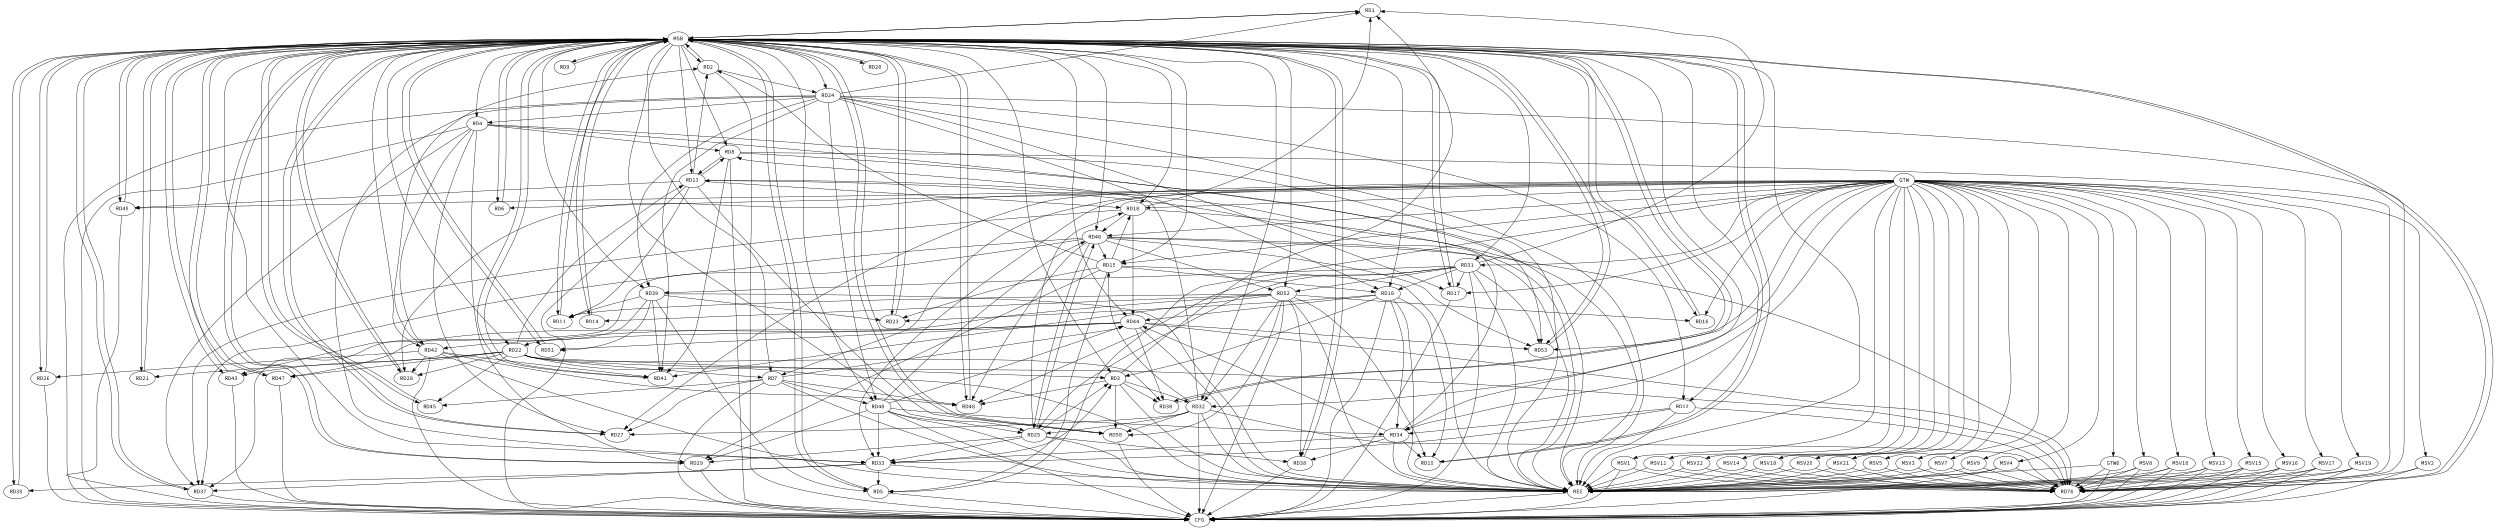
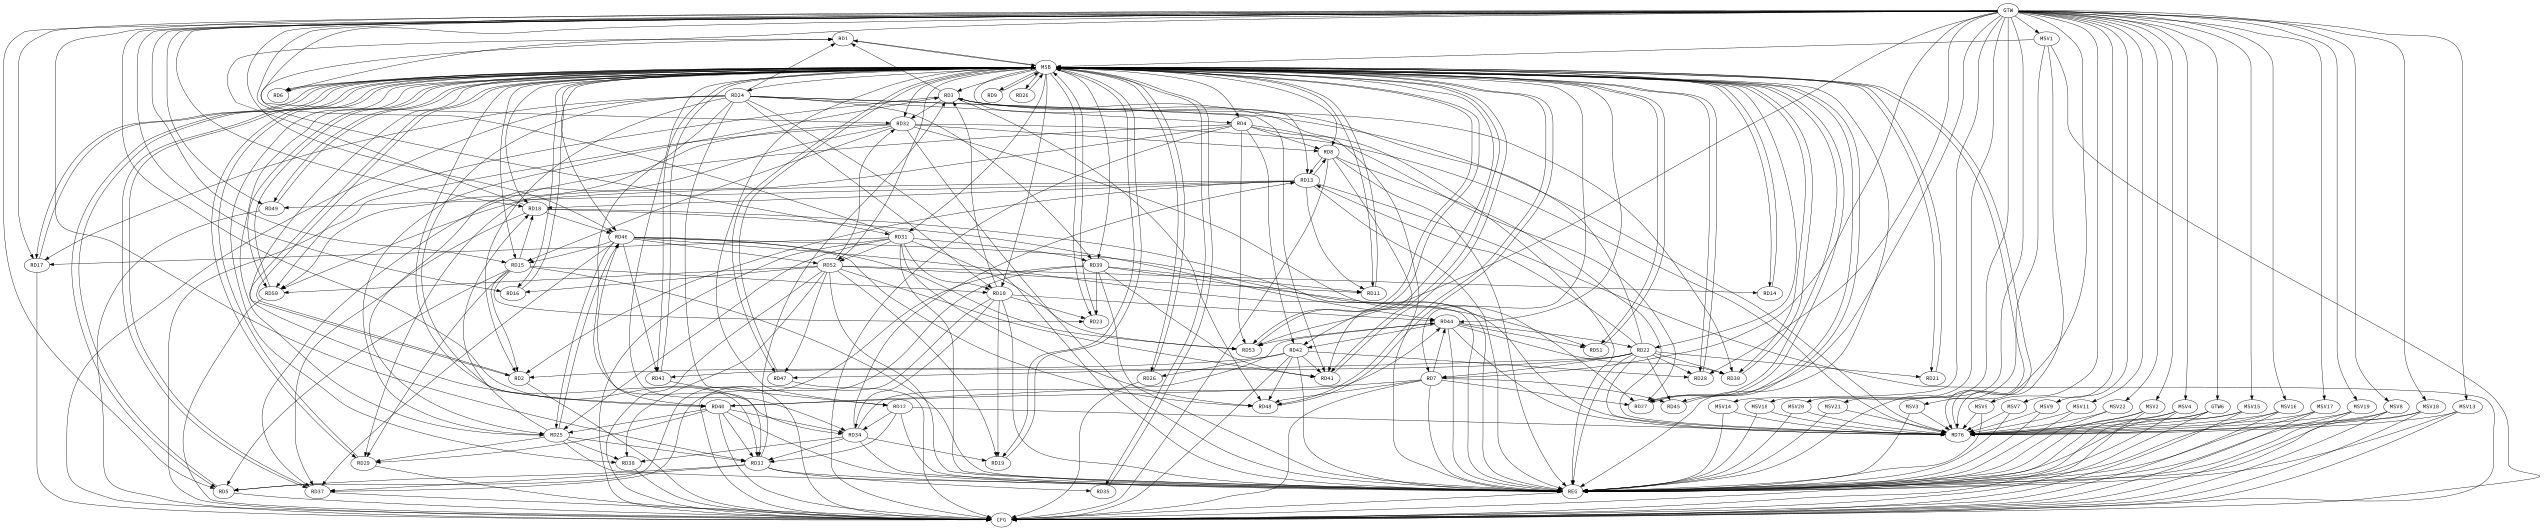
edge "RD38" -> "MSB": now "MSV1" -> "MSB"
edge "RD2" -> "RD24": reversed
edge "MSV2" -> "REG": added
